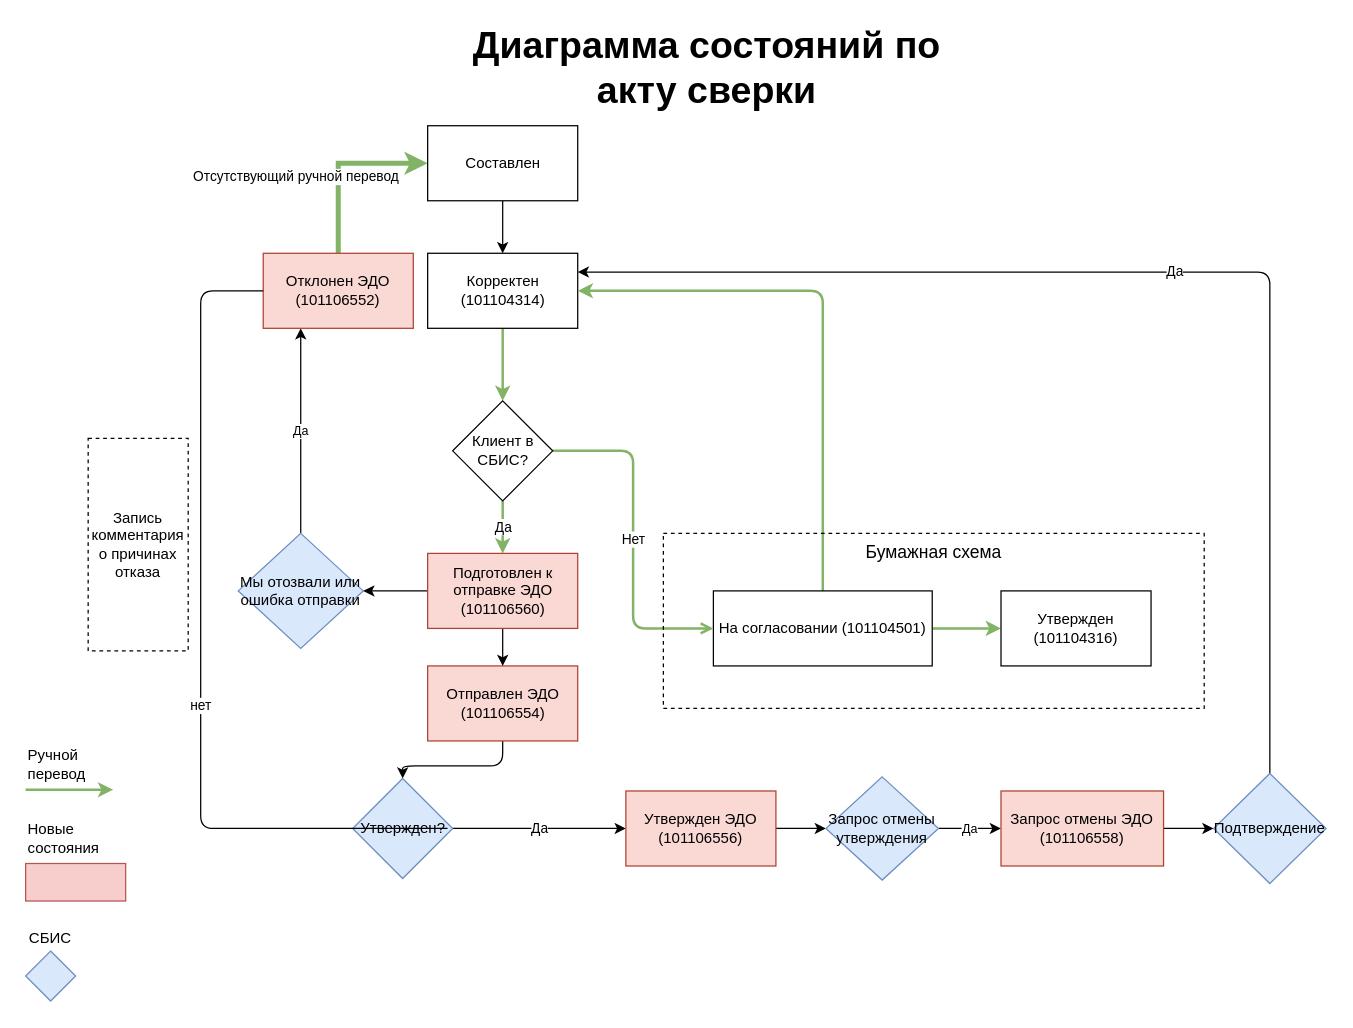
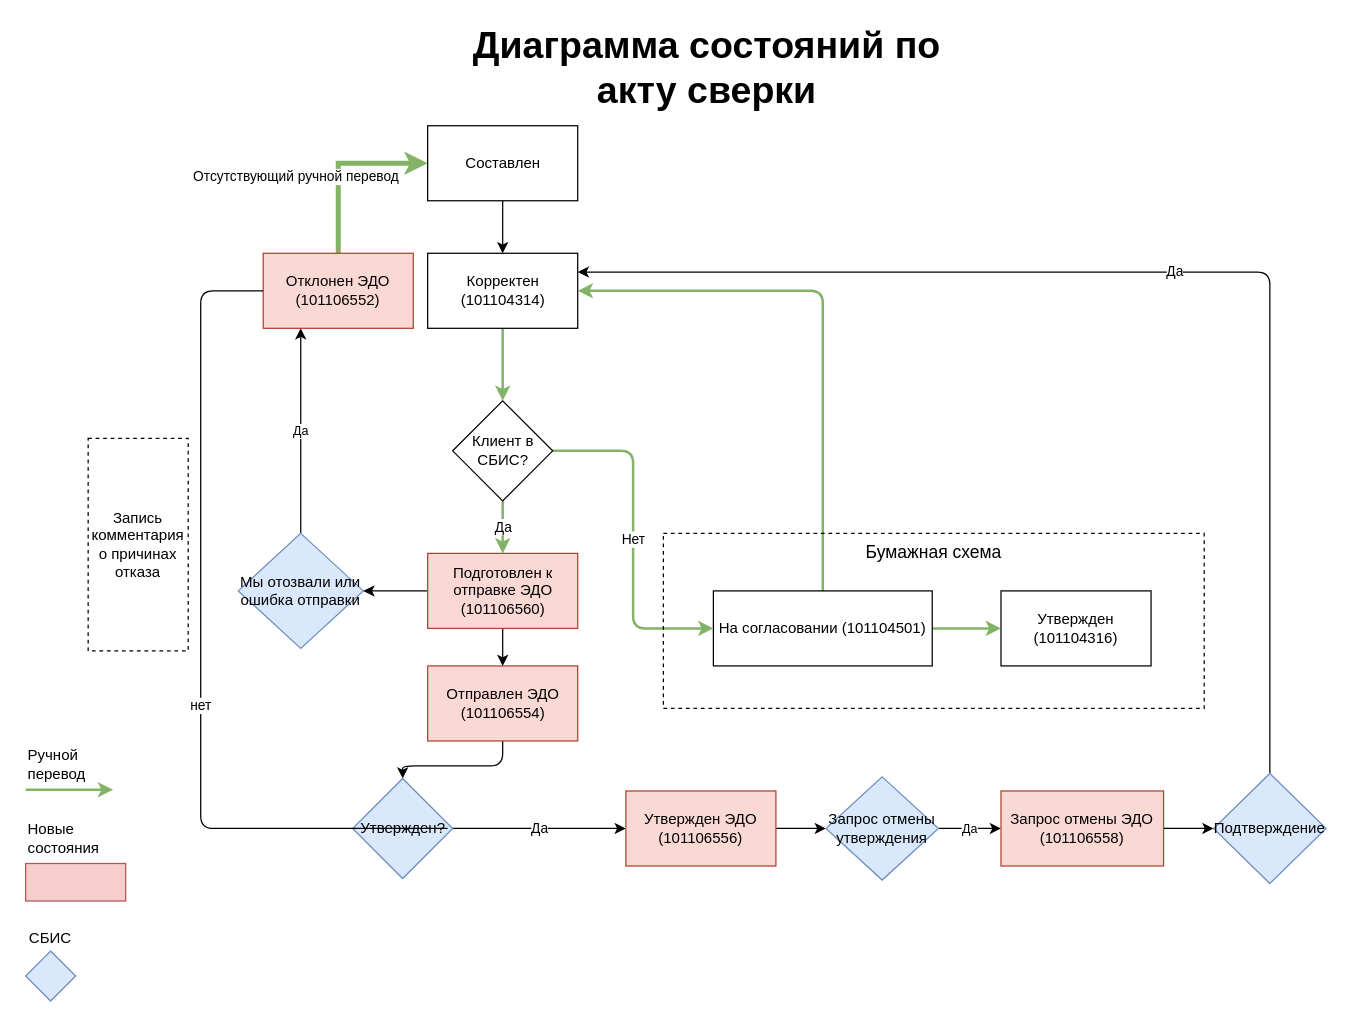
edge "Клиент в СБИС?" -> "На согласовании (101104501)": arrowhead open -> classic
